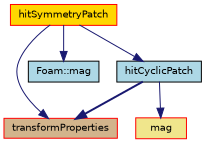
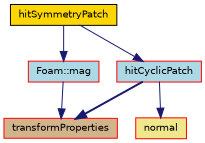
node "hitSymmetryPatch": color red -> black
edge "hitSymmetryPatch" -> "transformProperties": now "Foam::mag" -> "transformProperties"
node "Foam::mag": color black -> red
node "hitCyclicPatch": color black -> red
node "mag": label "mag" -> "normal"
